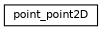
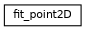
node "point_point2D": label "point_point2D" -> "fit_point2D"
